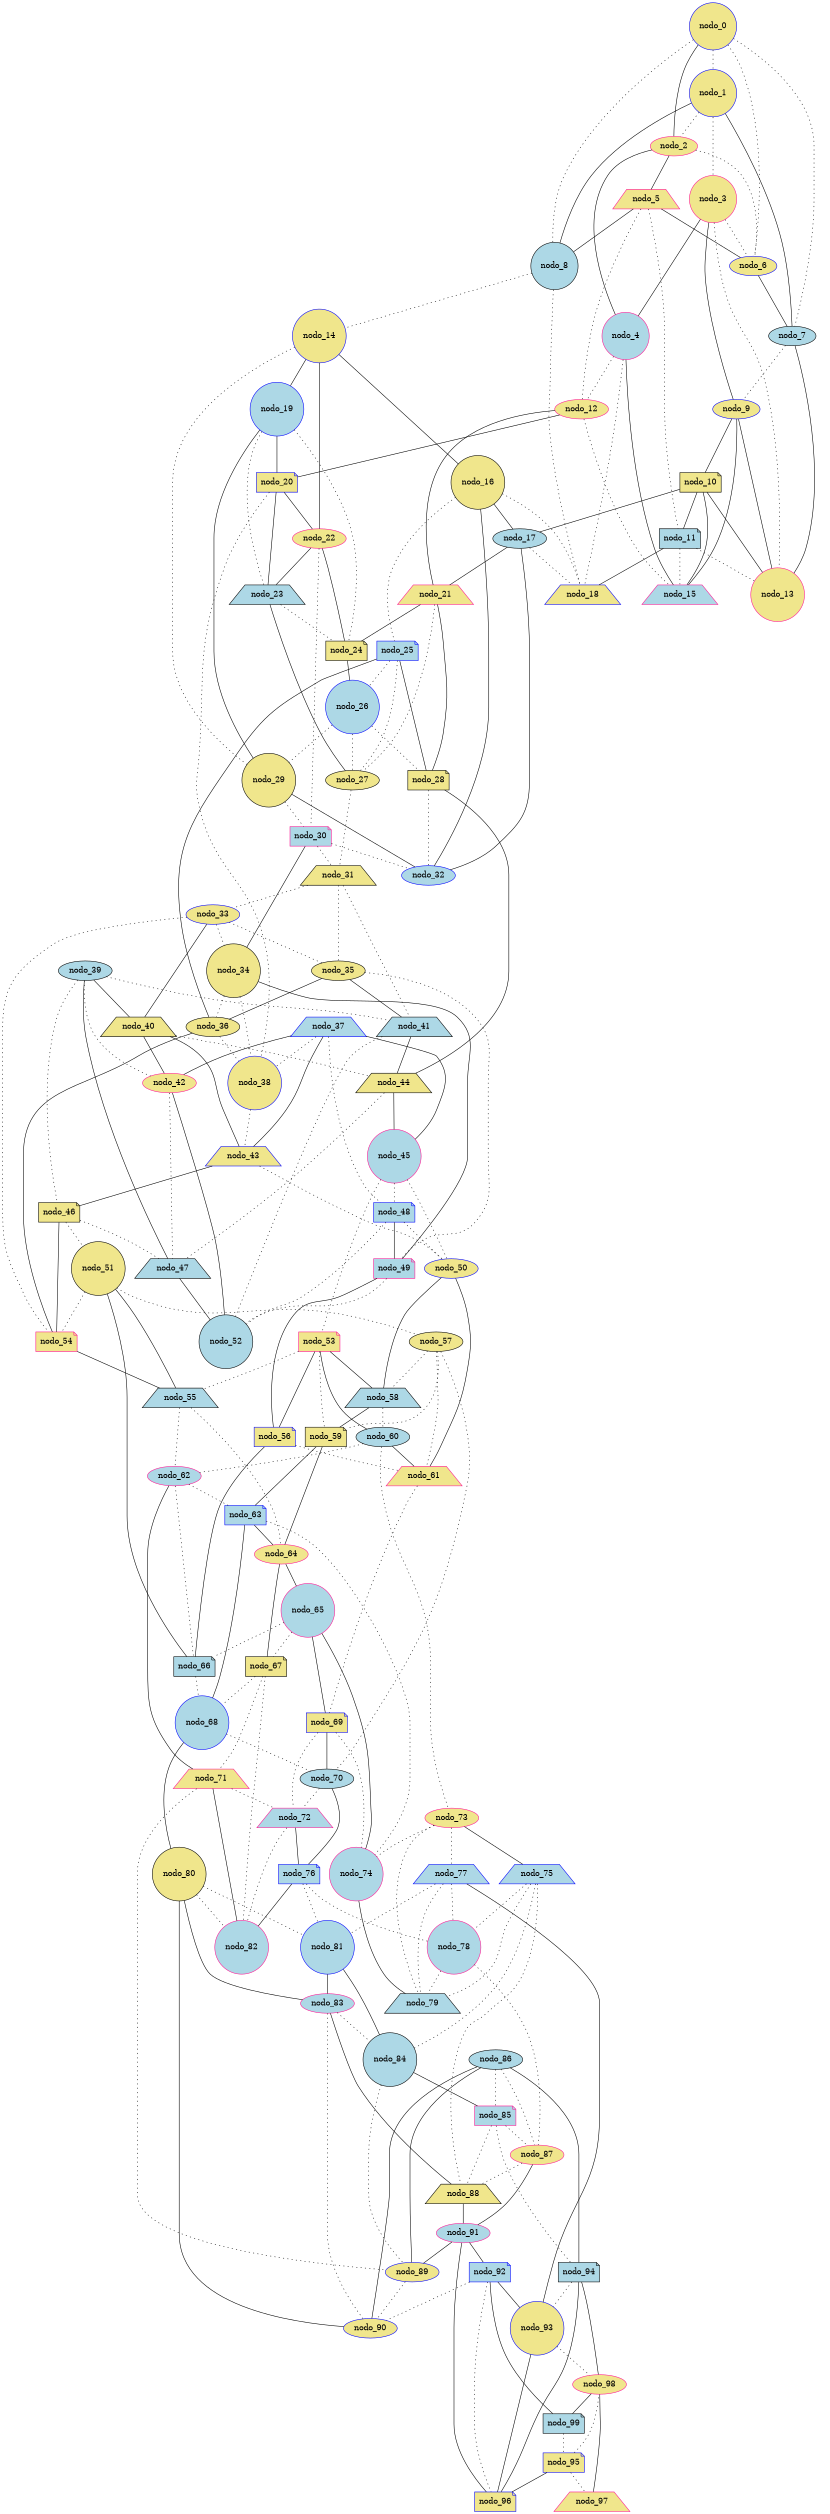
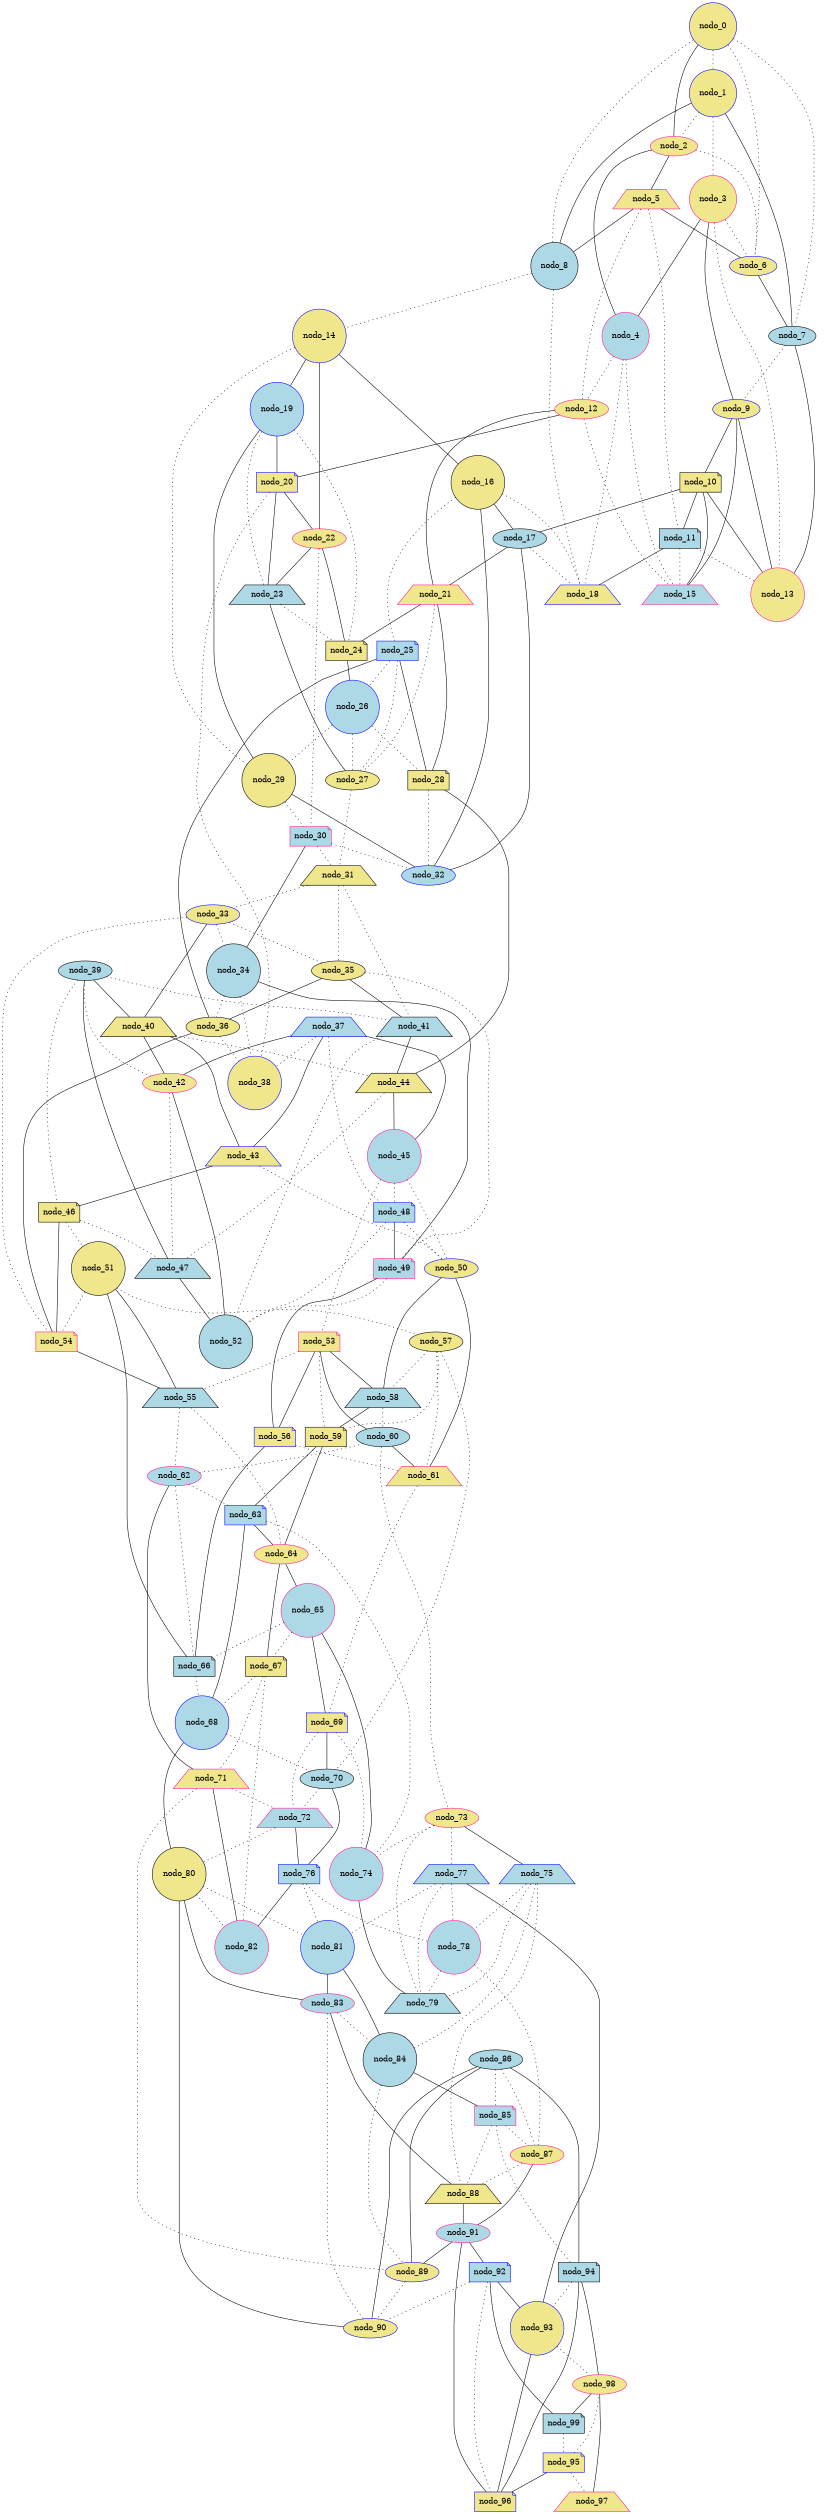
edge "nodo_4" -- "nodo_15": style solid -> dotted
node "nodo_34": fillcolor khaki -> lightblue
edge "nodo_38" -- "nodo_43": removed
edge "nodo_72" -- "nodo_82": now "nodo_72" -- "nodo_80"
